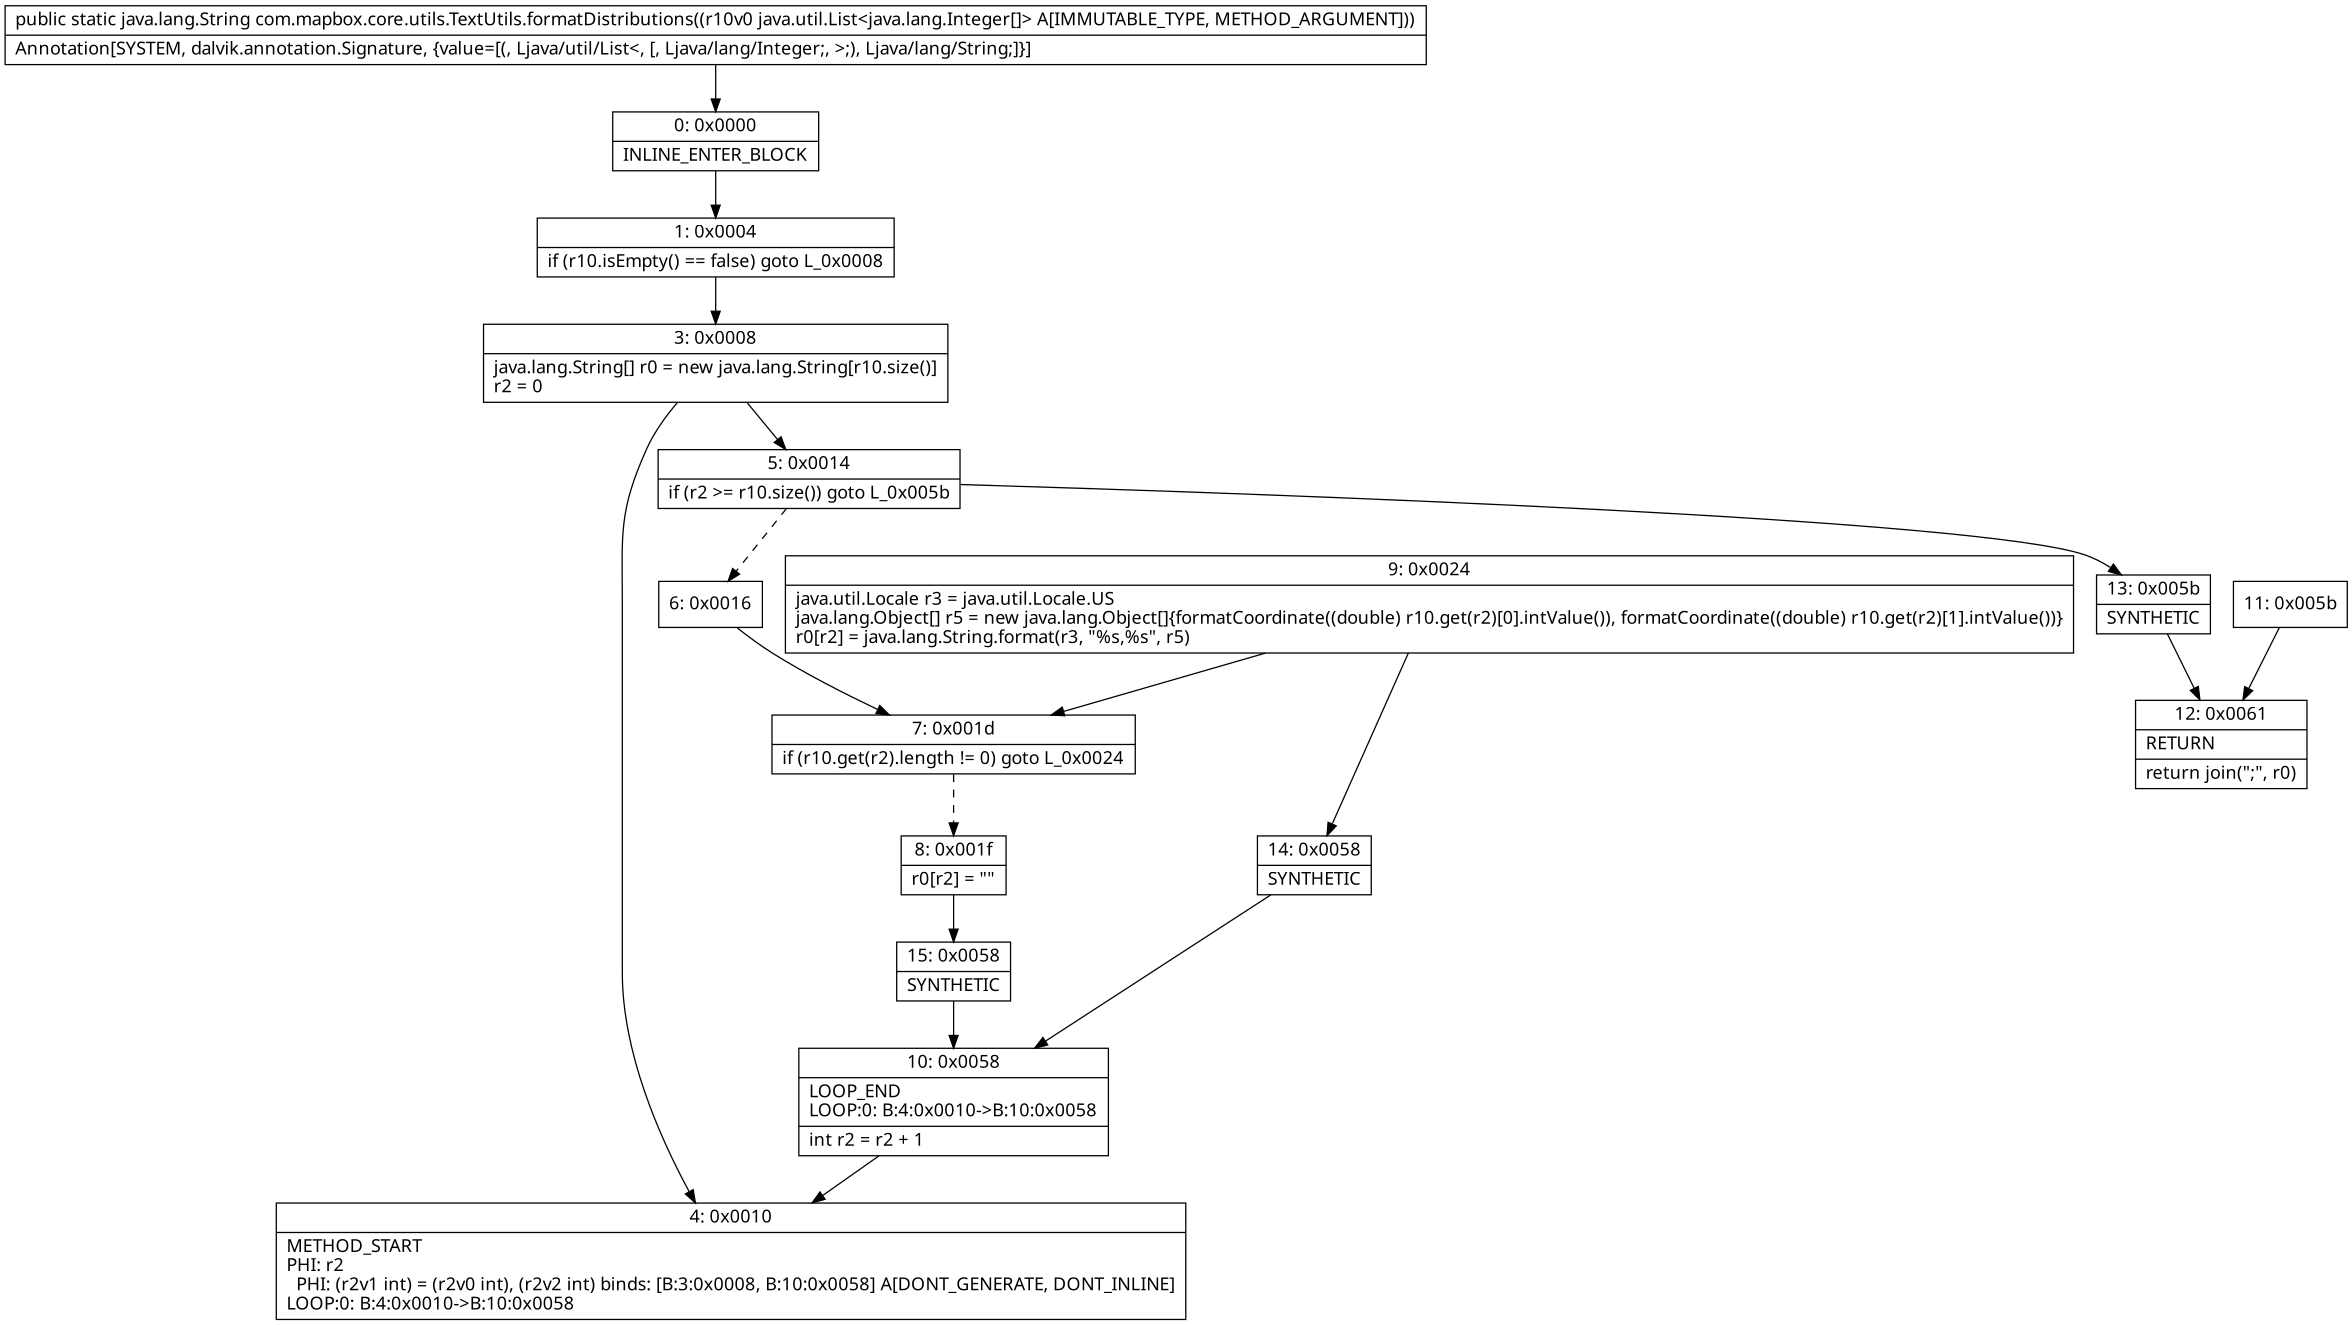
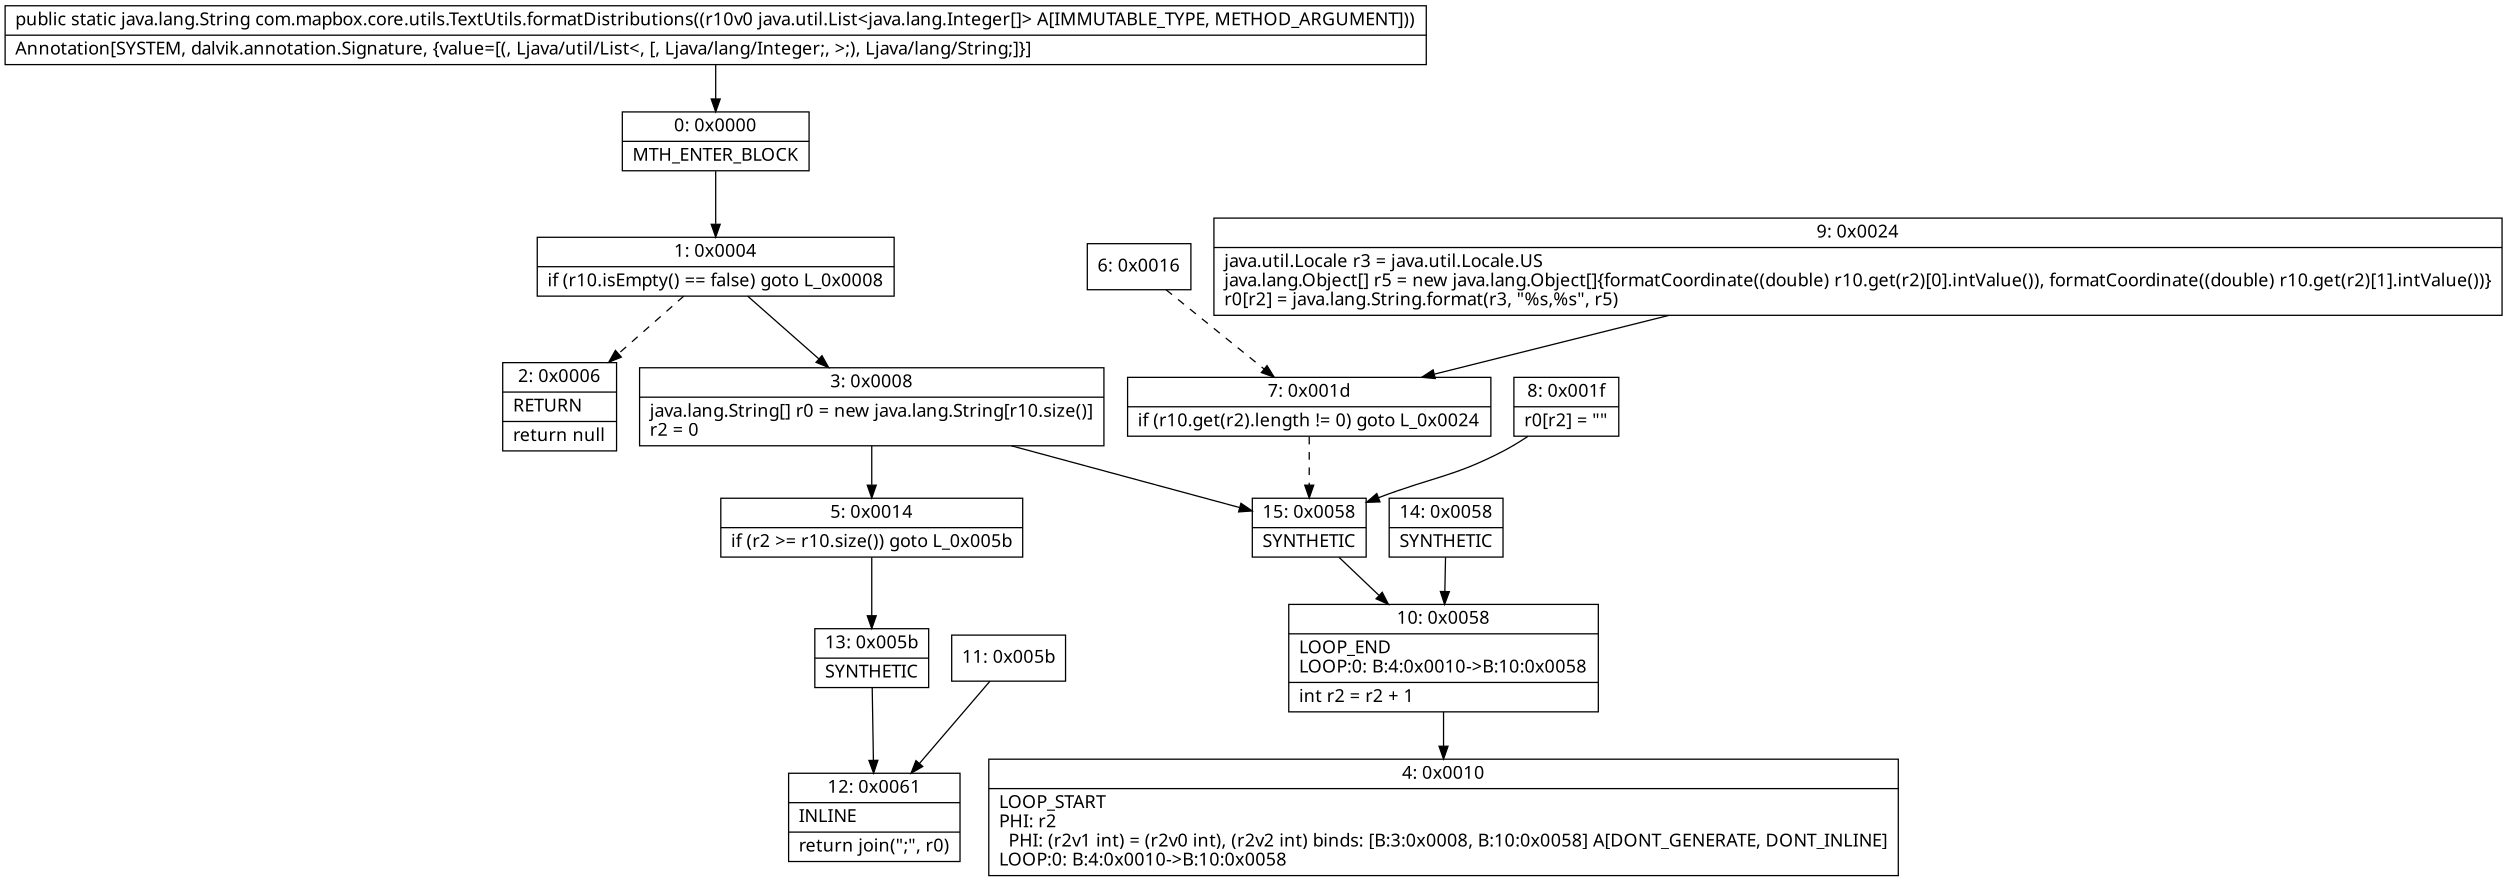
node "0: 0x0000": text "INLINE_ENTER_BLOCK" -> "MTH_ENTER_BLOCK"
node "2: 0x0006": added
edge "5: 0x0014" -> "6: 0x0016": removed
edge "6: 0x0016" -> "7: 0x001d": style solid -> dashed
edge "9: 0x0024" -> "14: 0x0058": removed
node "12: 0x0061": text "RETURN" -> "INLINE"
edge "3: 0x0008" -> "4: 0x0010": now "3: 0x0008" -> "15: 0x0058"
edge "7: 0x001d" -> "8: 0x001f": now "7: 0x001d" -> "15: 0x0058"
node "4: 0x0010": text "METHOD_START" -> "LOOP_START"
